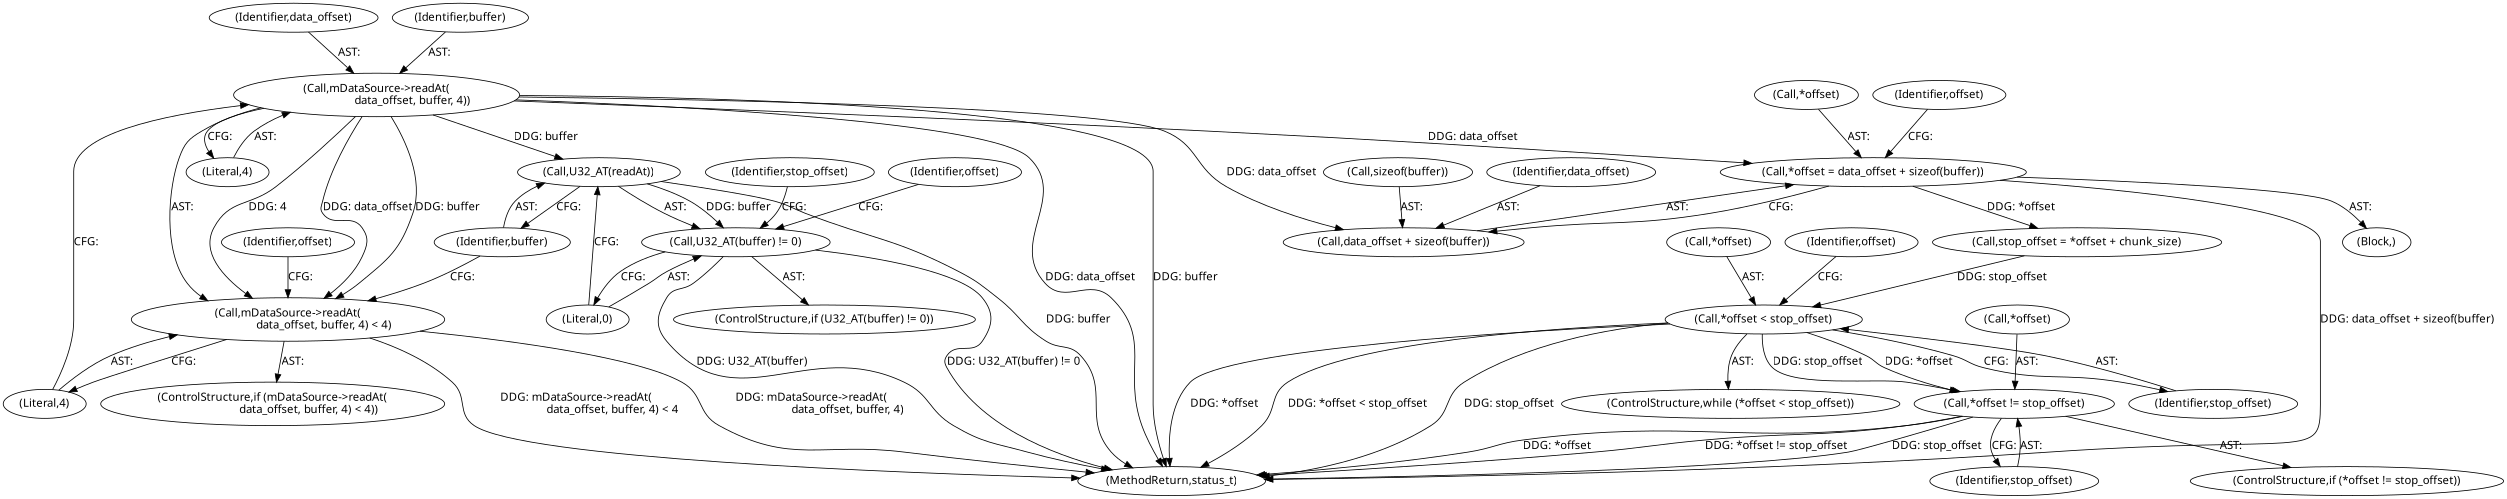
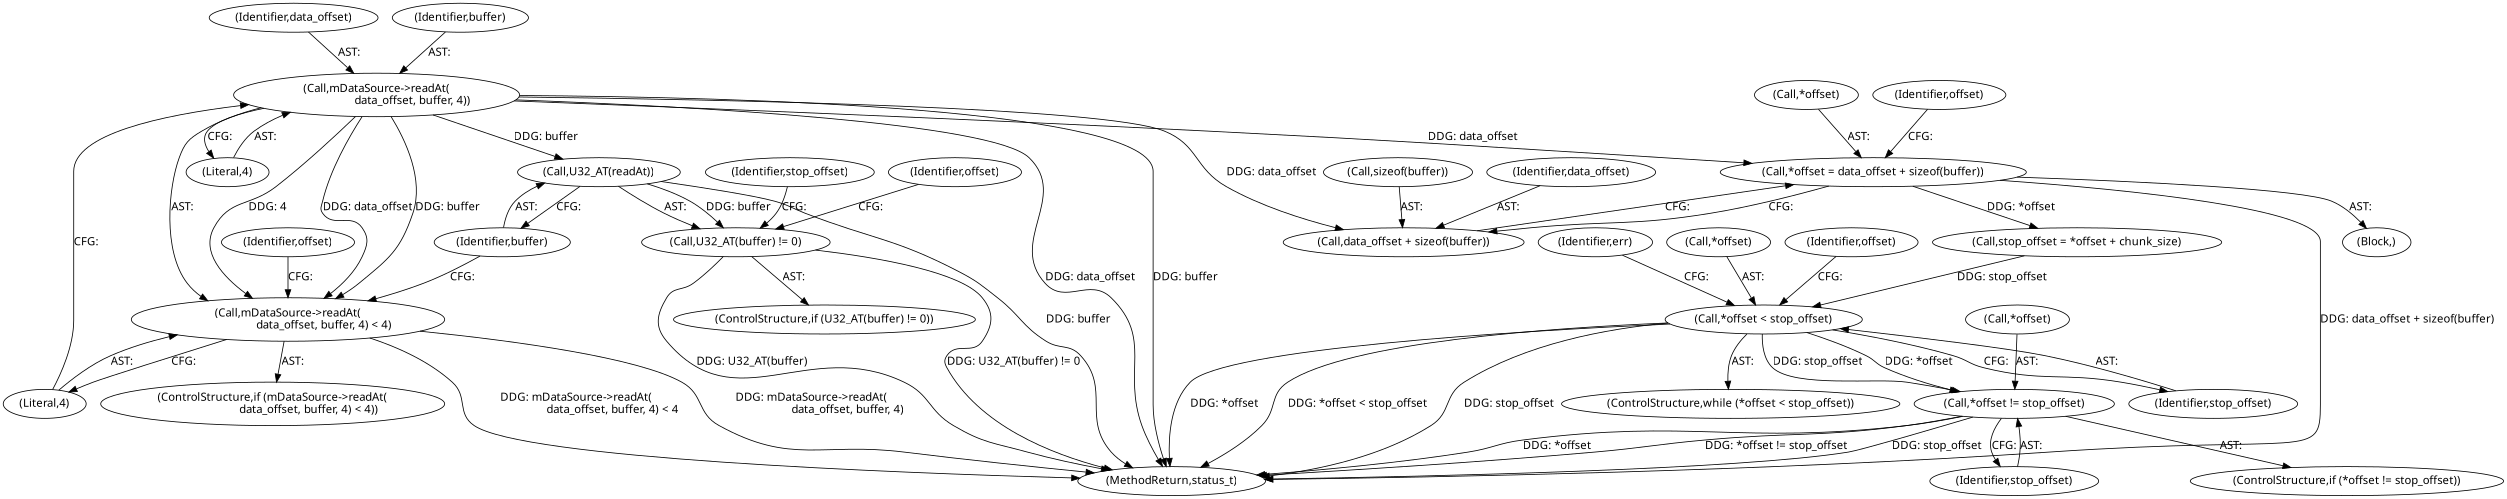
edge "(Call,data_offset + sizeof(buffer))" -> "(Call,*offset = data_offset + sizeof(buffer))": label "AST: " -> "CFG: "
node "(Identifier,err)": added
node "(Literal,0)": removed
